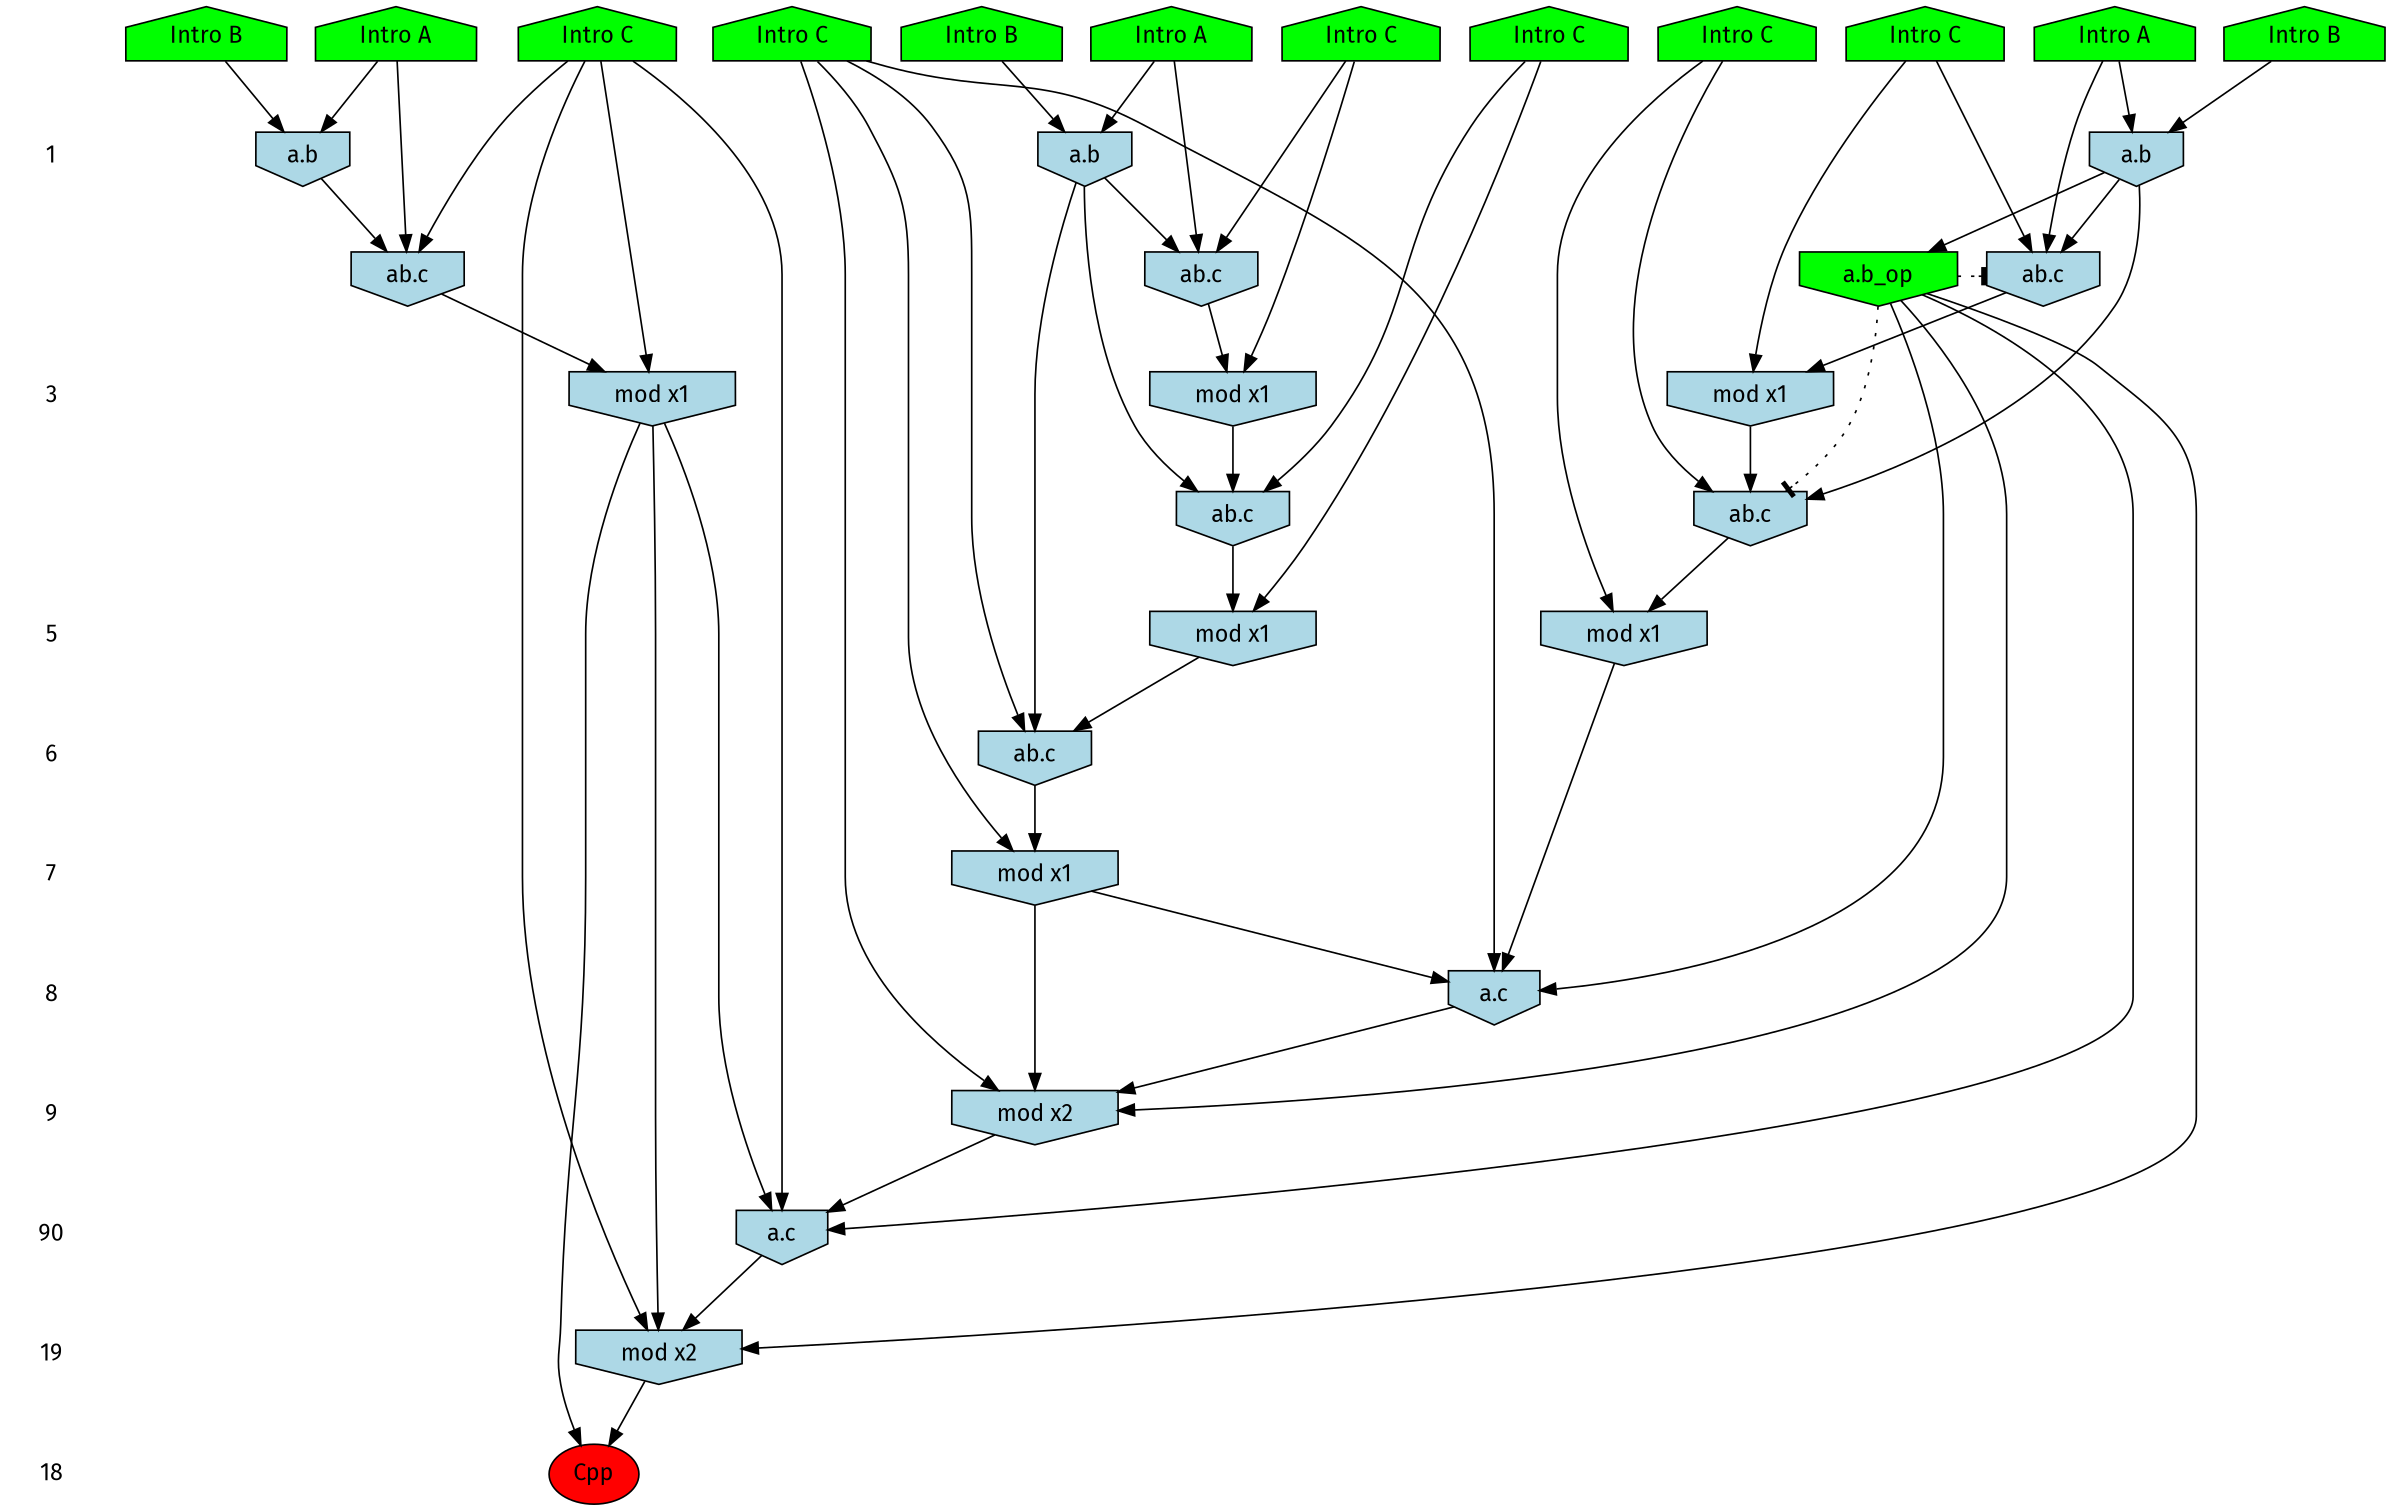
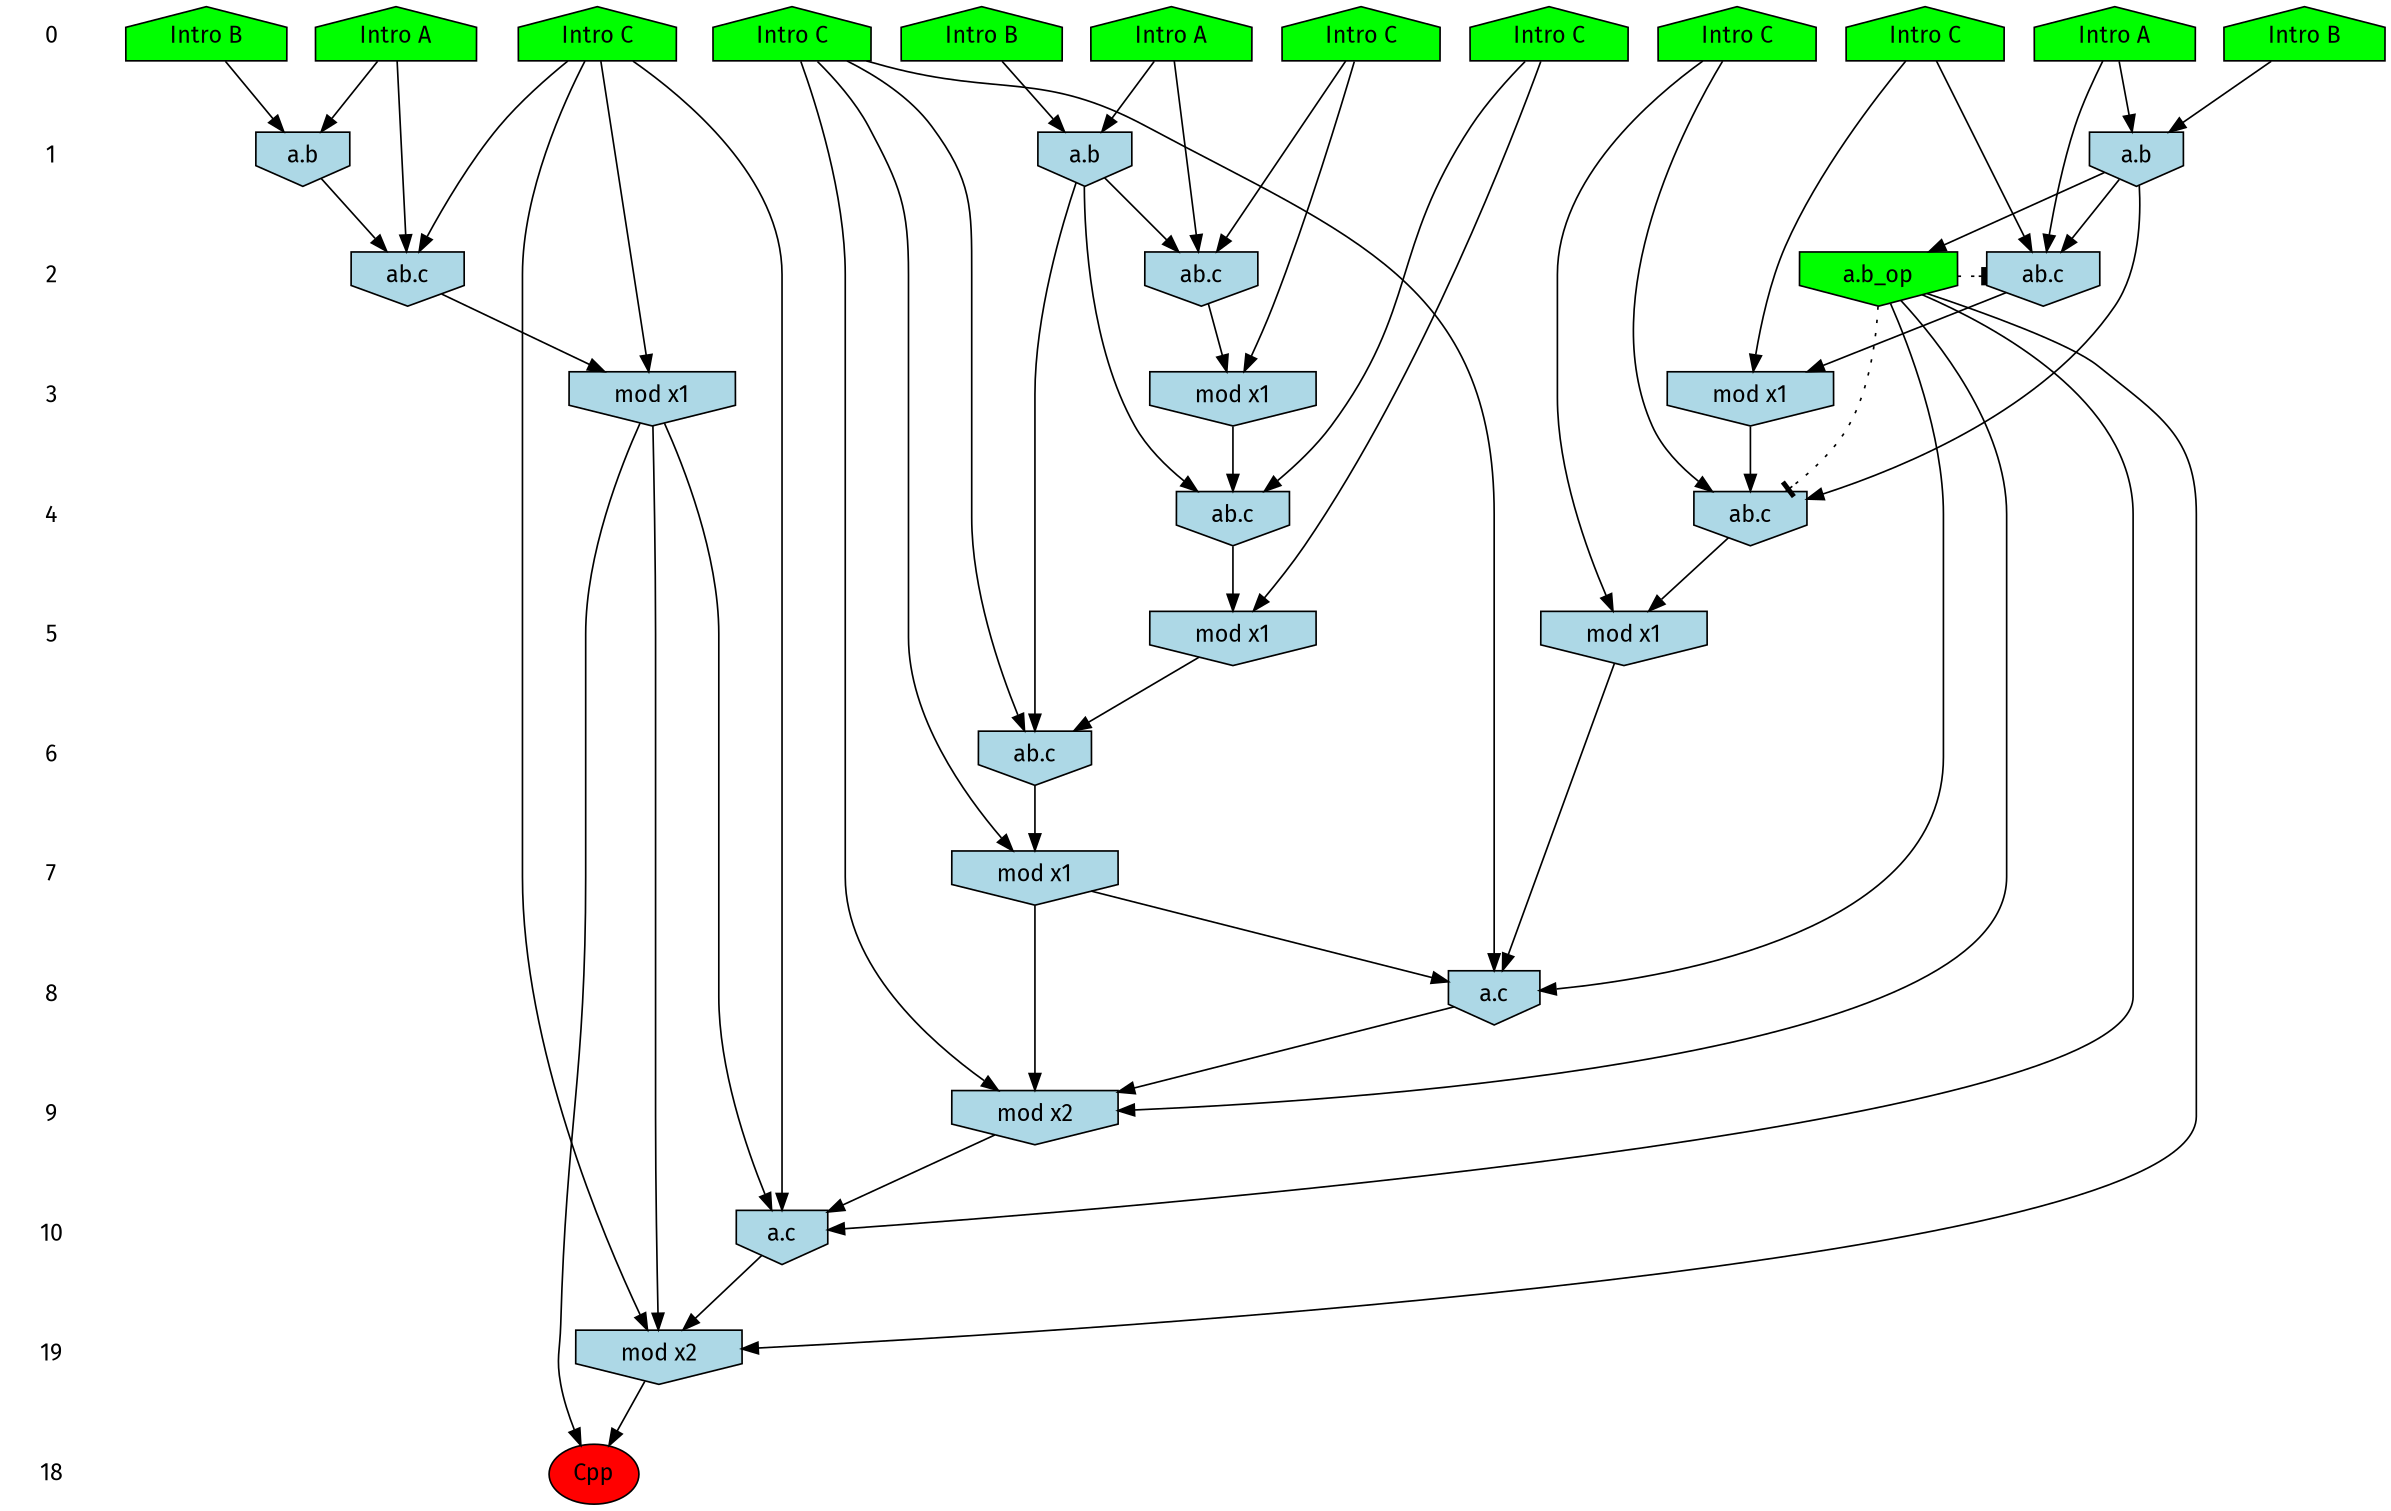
node "0": added
node "2": added
node "4": added
node "90": label "90" -> "10"
